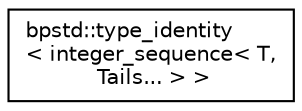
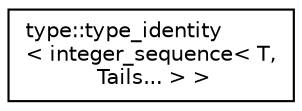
node "bpstd::type_identity < integer_sequence< T, Tails... > >": label "bpstd::type_identity < integer_sequence< T, Tails... > >" -> "type::type_identity < integer_sequence< T, Tails... > >"
